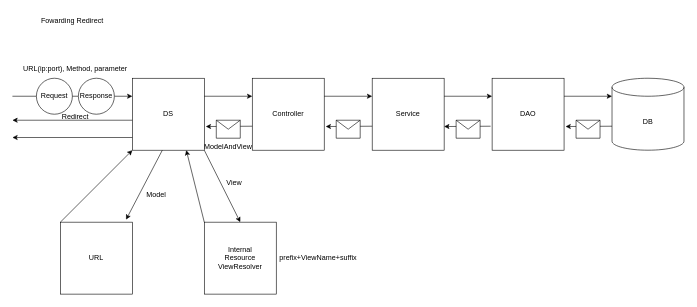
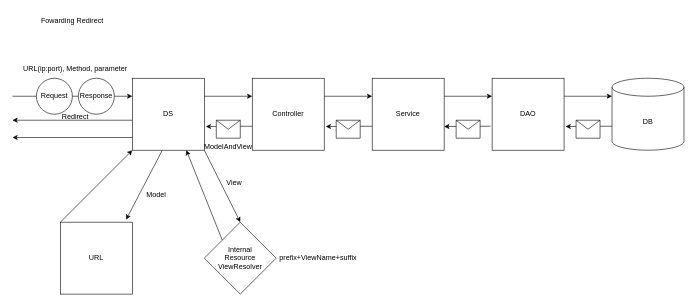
node "Internal Resource ViewResolver": shape rectangle -> diamond
